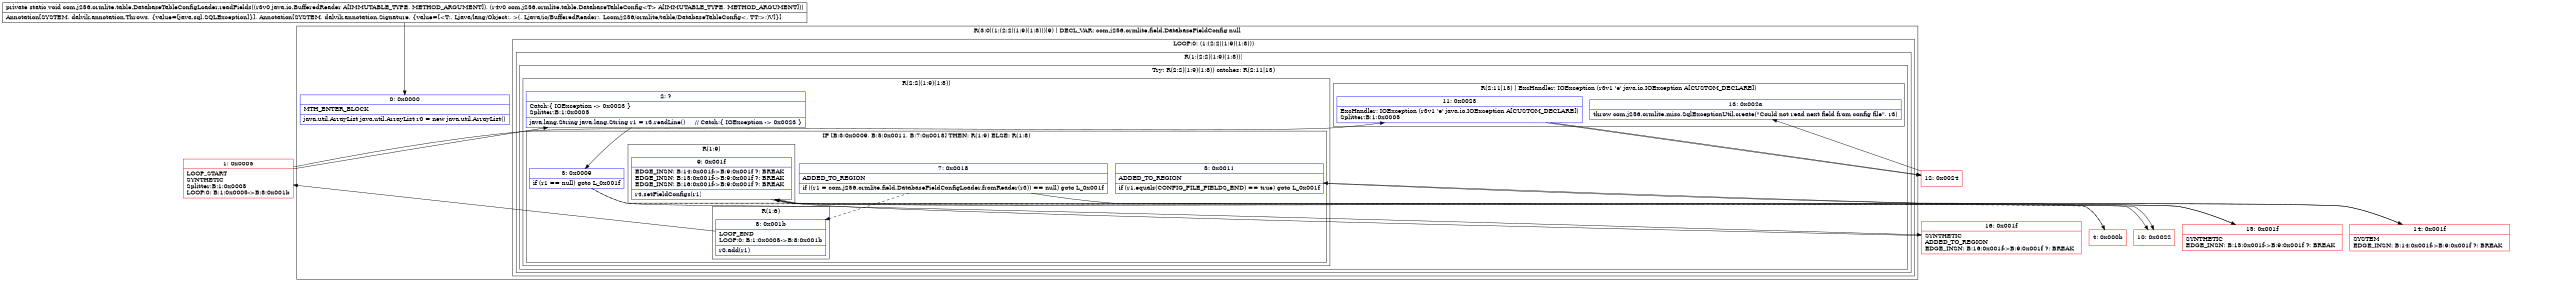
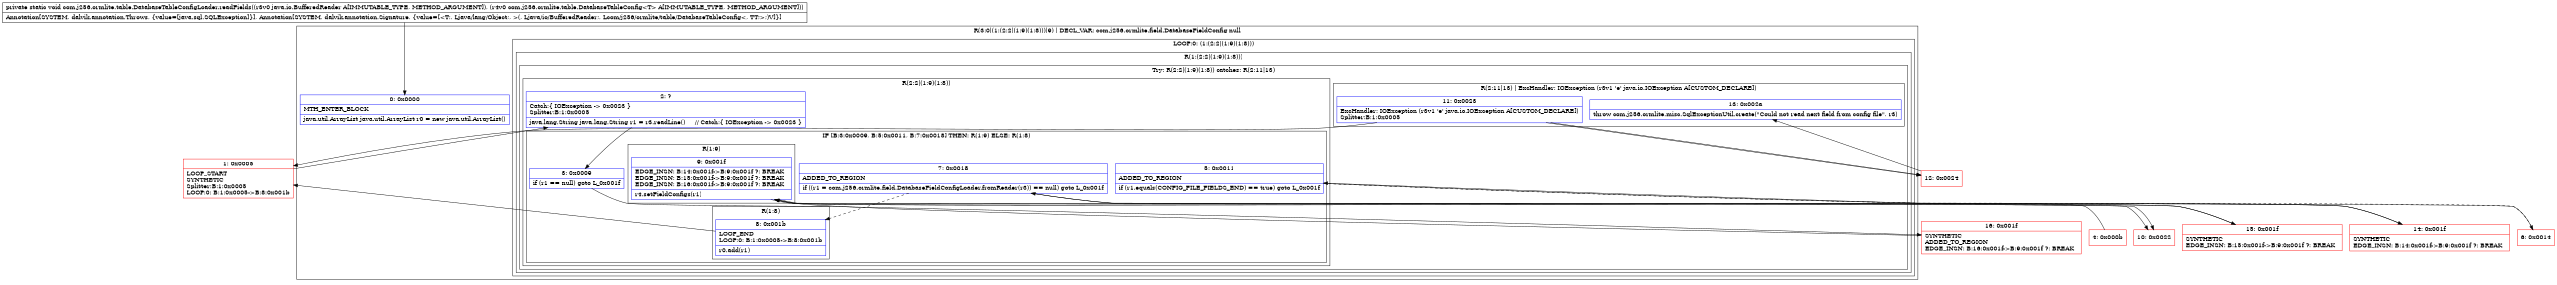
edge "1: 0x0005" -> "11: 0x0023": reversed
edge "3: 0x0009" -> "4: 0x000b": removed
cluster "R(1:6)": label "R(1:6)" -> "R(1:8)"
node "6: 0x0014": added
node "14: 0x001f": text "SYSTEM" -> "SYNTHETIC"
